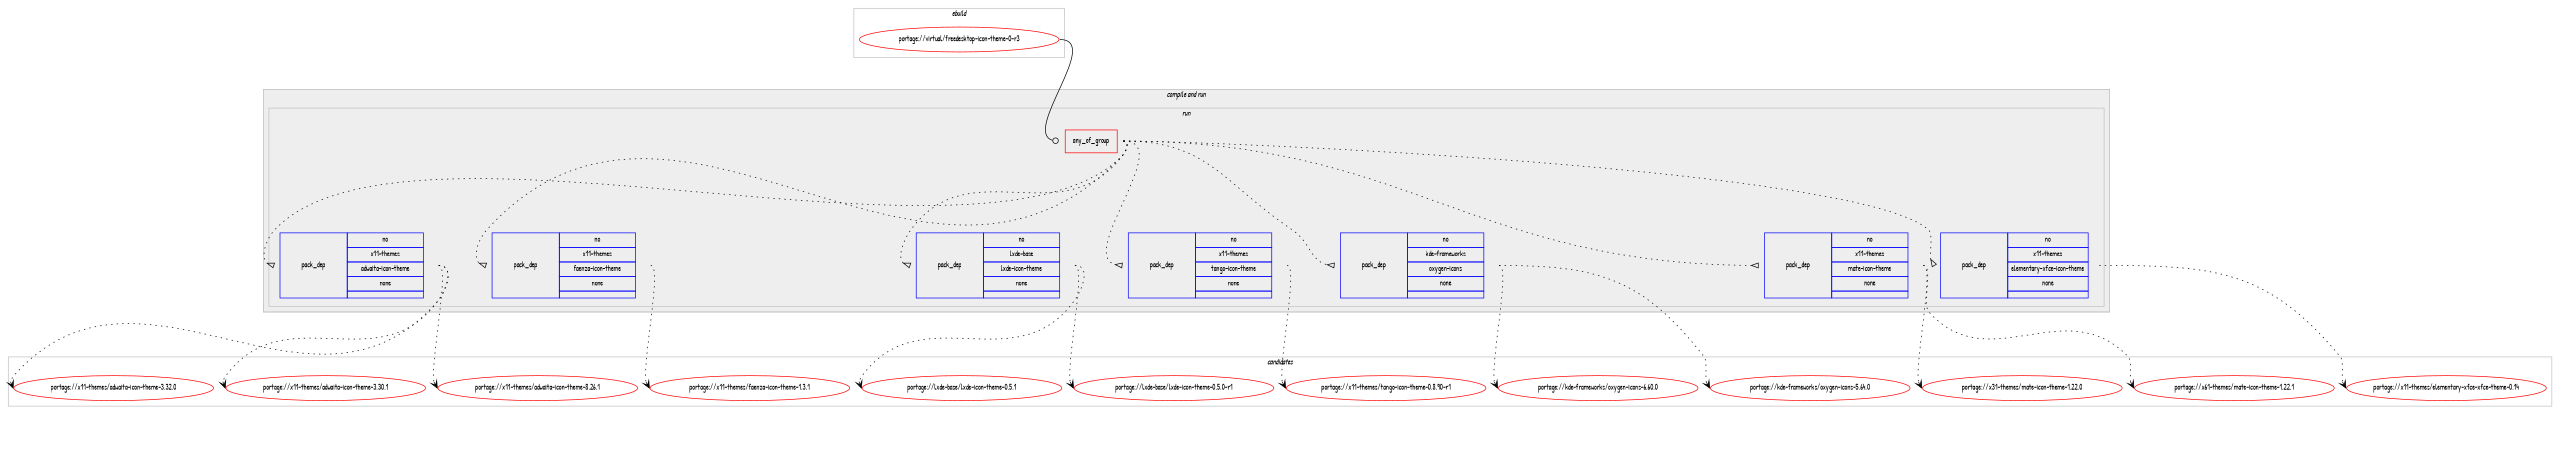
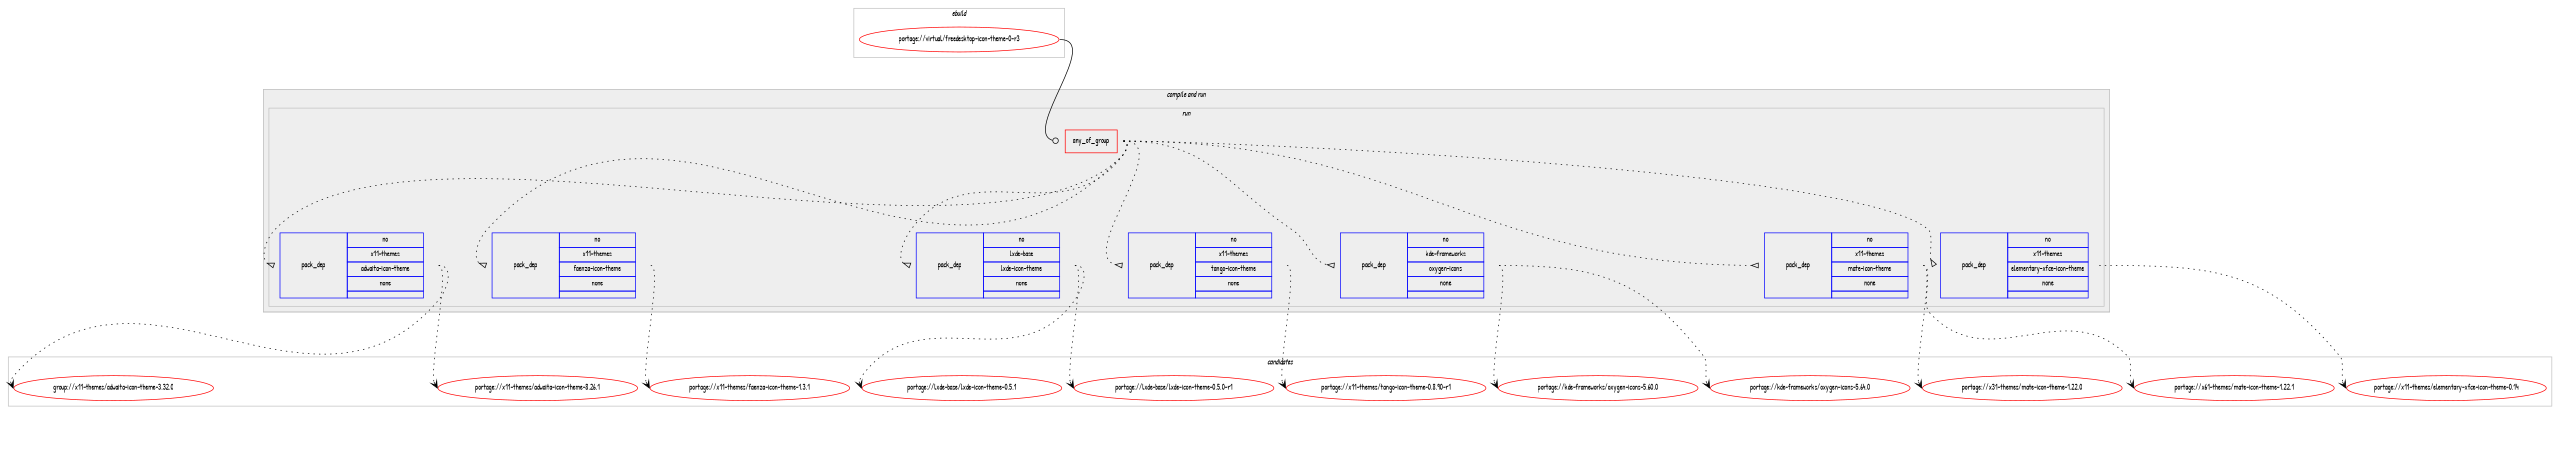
node "portage://x11-themes/adwaita-icon-theme-3.32.0": label "portage://x11-themes/adwaita-icon-theme-3.32.0" -> "group://x11-themes/adwaita-icon-theme-3.32.0"
node "portage://x11-themes/adwaita-icon-theme-3.30.1": removed
node "portage://kde-frameworks/oxygen-icons-6.60.0": label "portage://kde-frameworks/oxygen-icons-6.60.0" -> "portage://kde-frameworks/oxygen-icons-5.60.0"
node "portage://x11-themes/elementary-xfce-xfce-theme-0.14": label "portage://x11-themes/elementary-xfce-xfce-theme-0.14" -> "portage://x11-themes/elementary-xfce-icon-theme-0.14"
